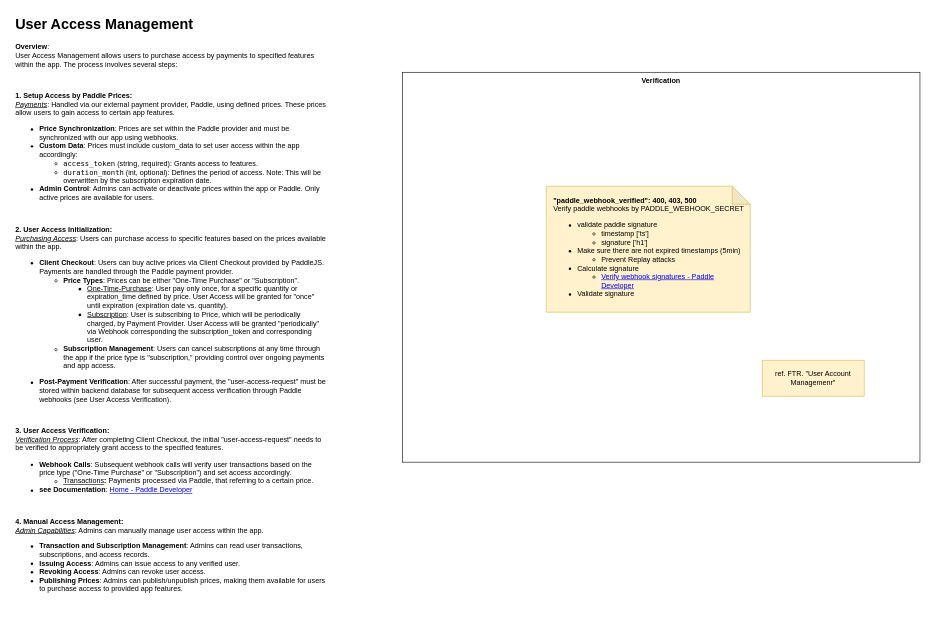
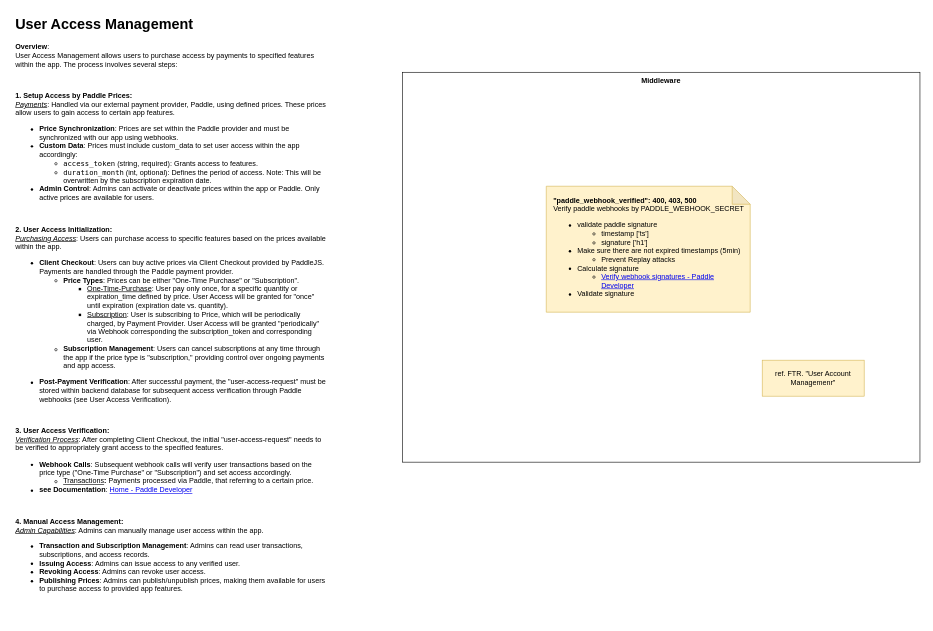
node "Verification": label "Verification" -> "Middleware"
